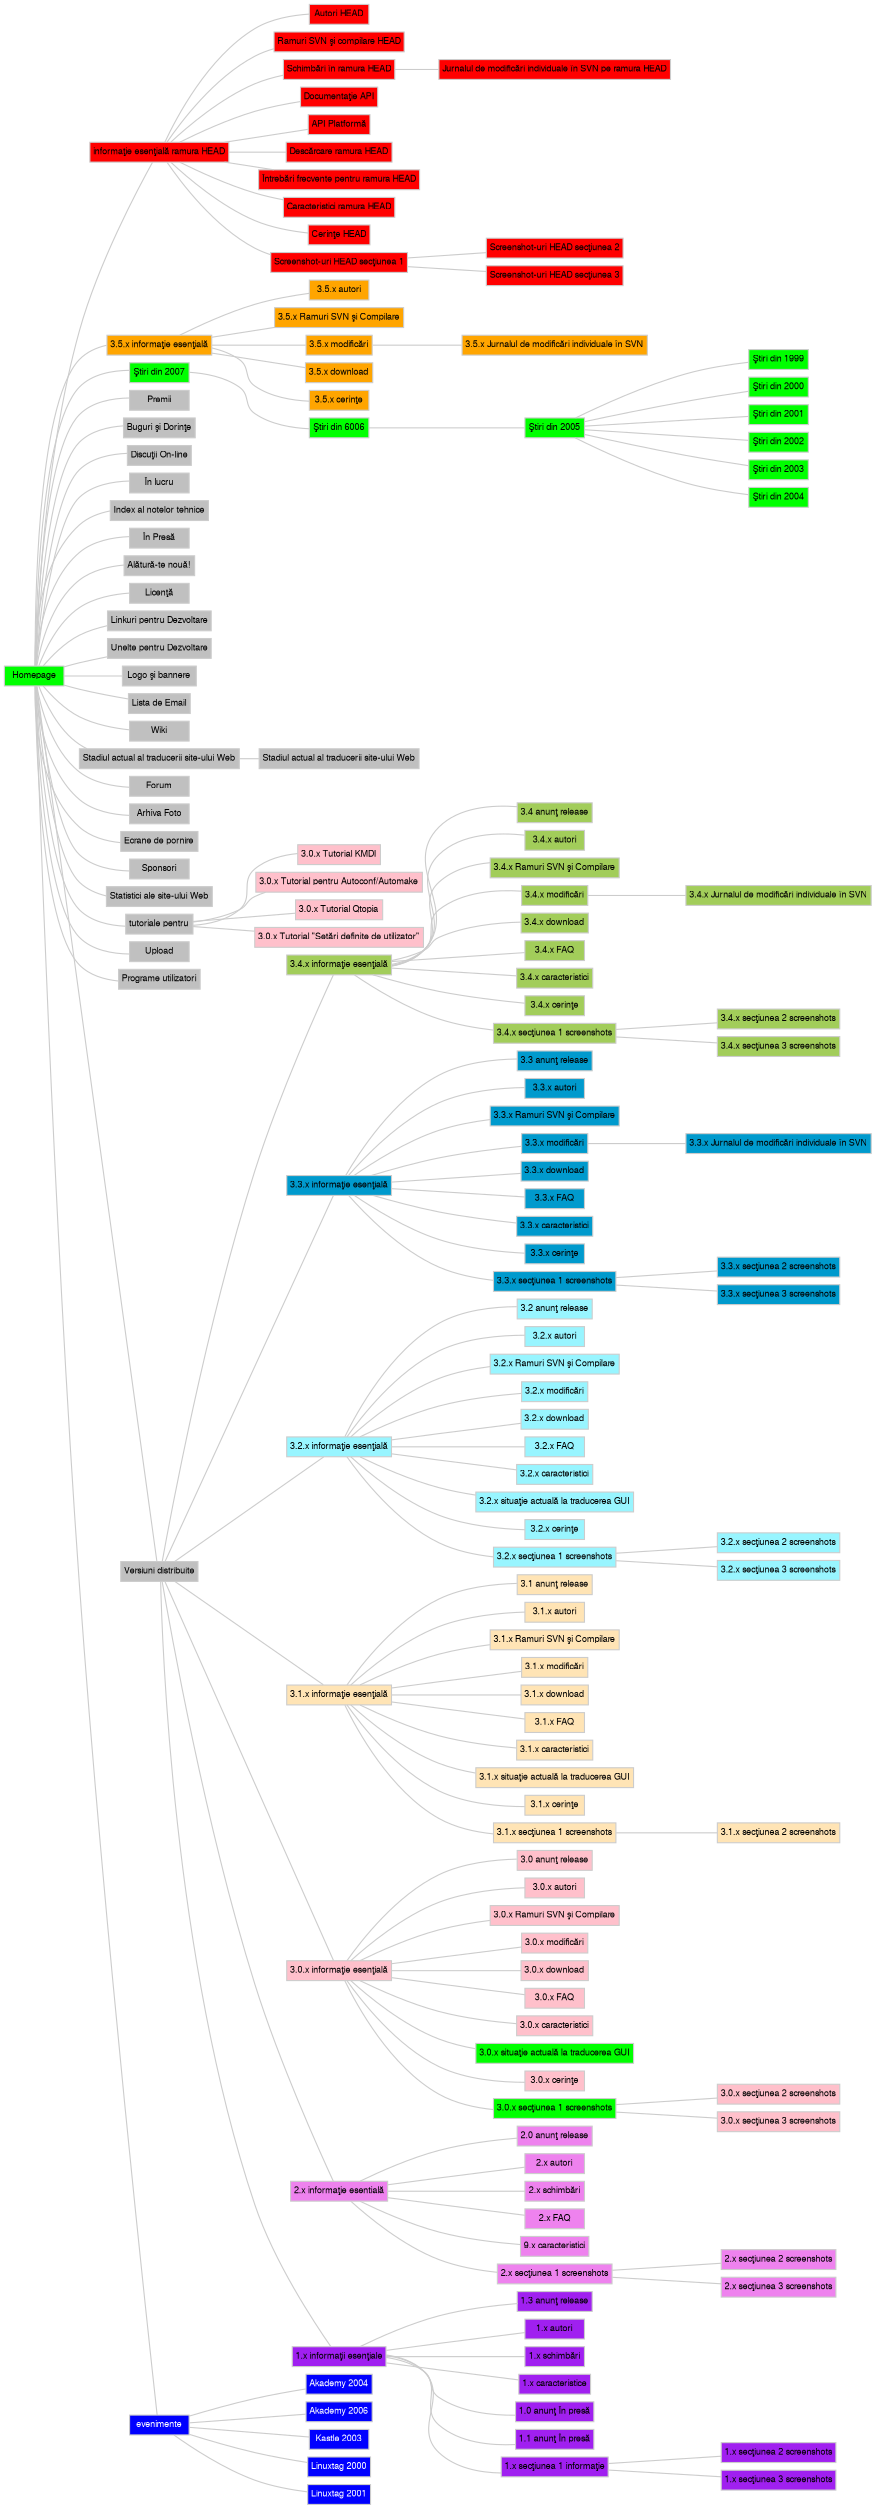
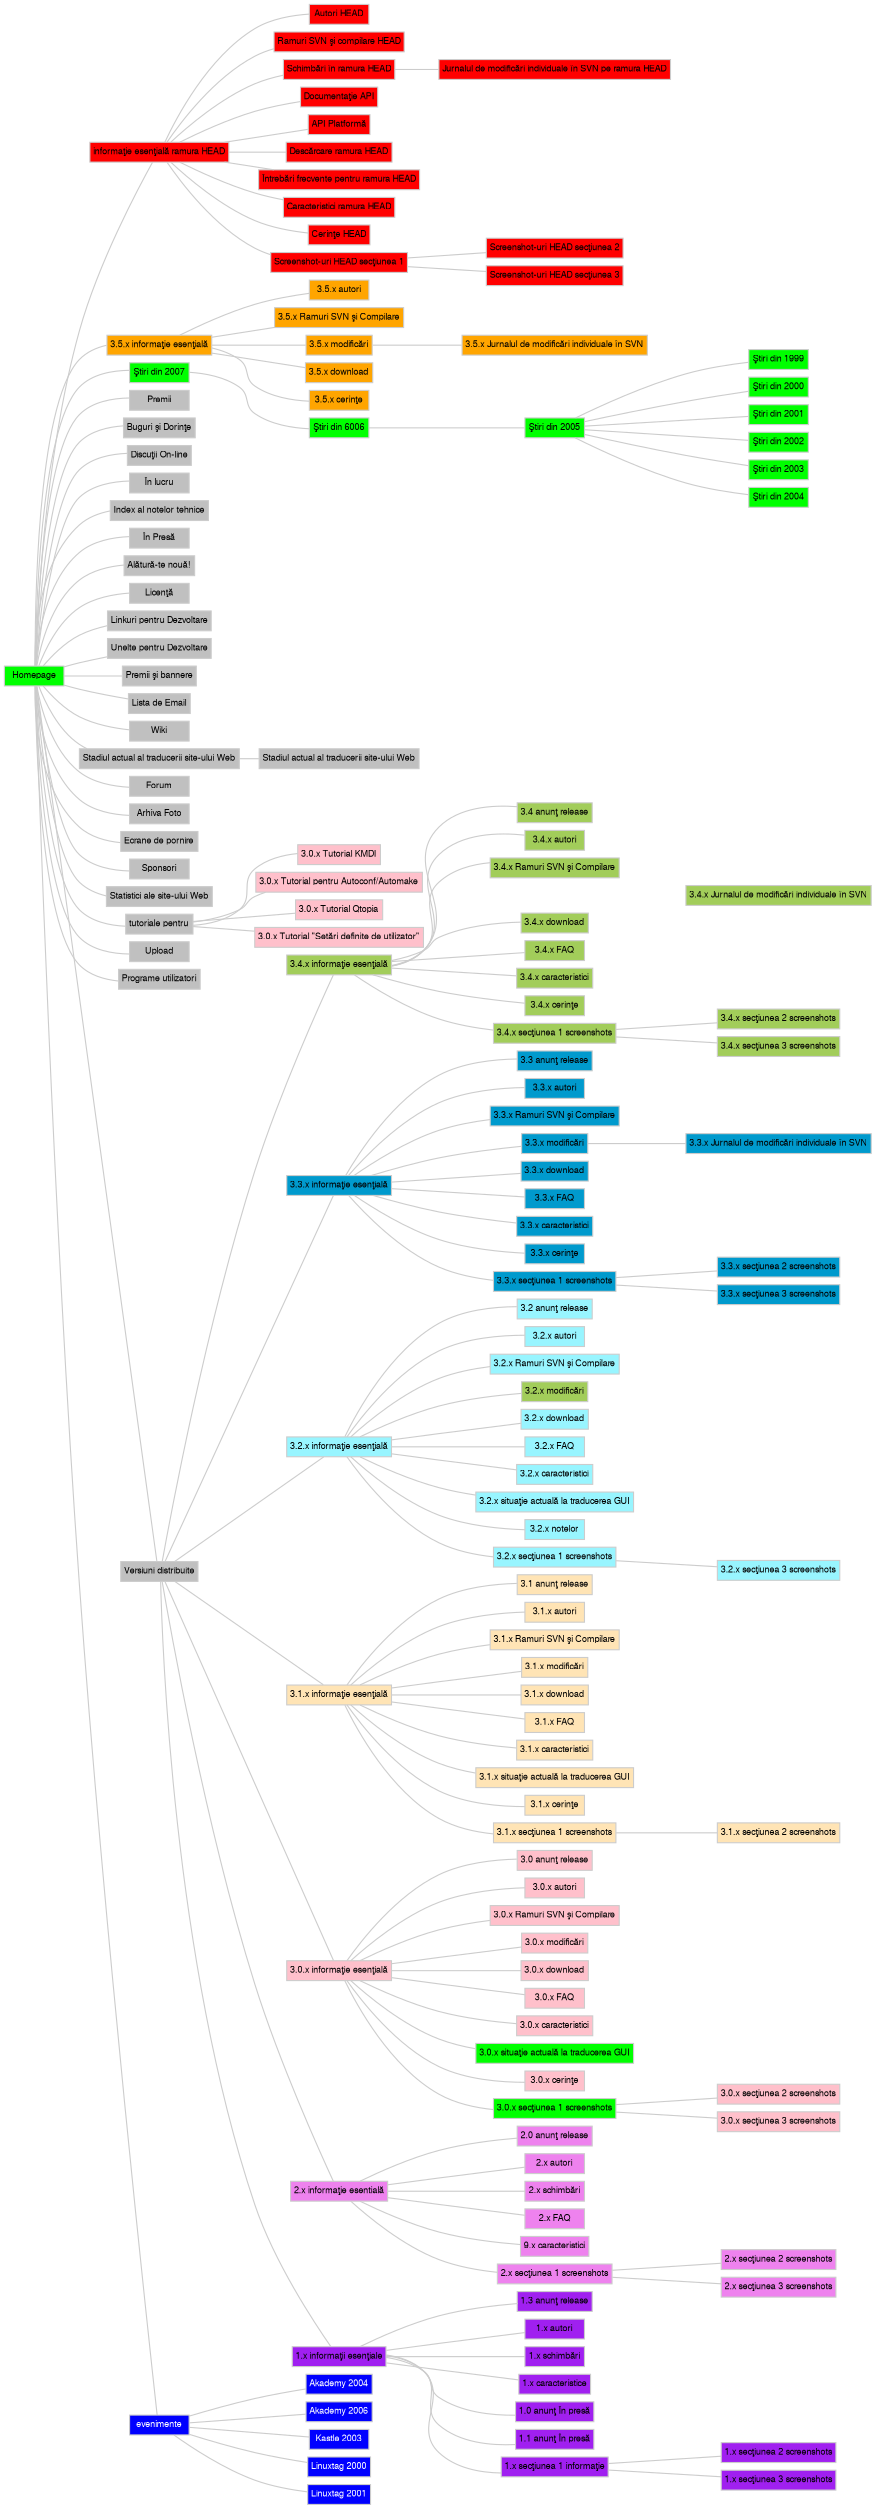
node "Logo şi bannere": label "Logo şi bannere" -> "Premii şi bannere"
node "3.4.x modificări": removed
node "3.2.x modificări": fillcolor cadetblue1 -> darkolivegreen3
node "3.2.x cerinţe": label "3.2.x cerinţe" -> "3.2.x notelor"
node "3.2.x secţiunea 2 screenshots": removed
